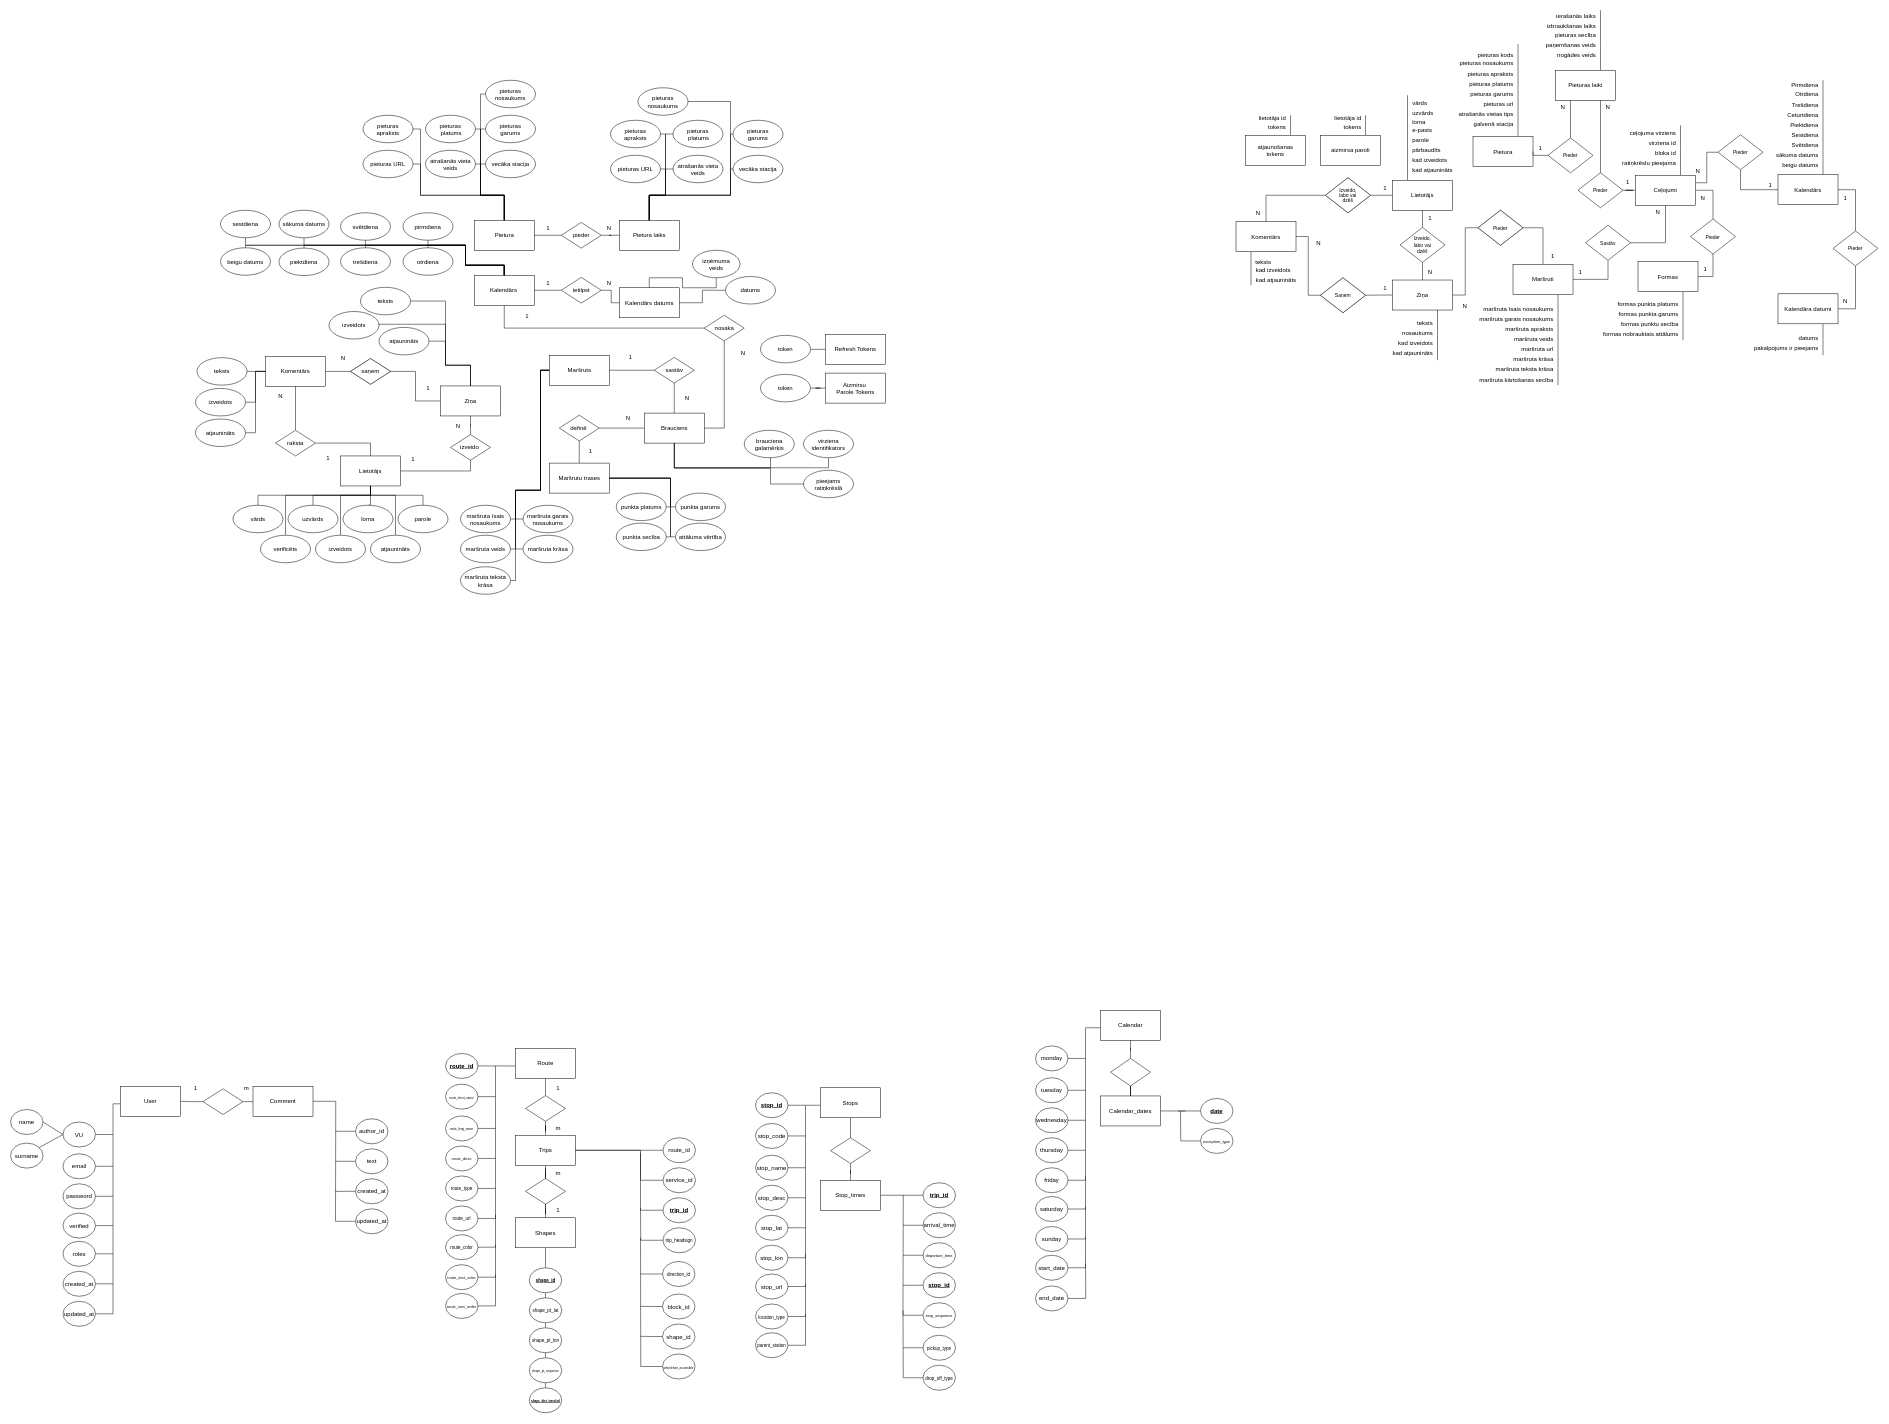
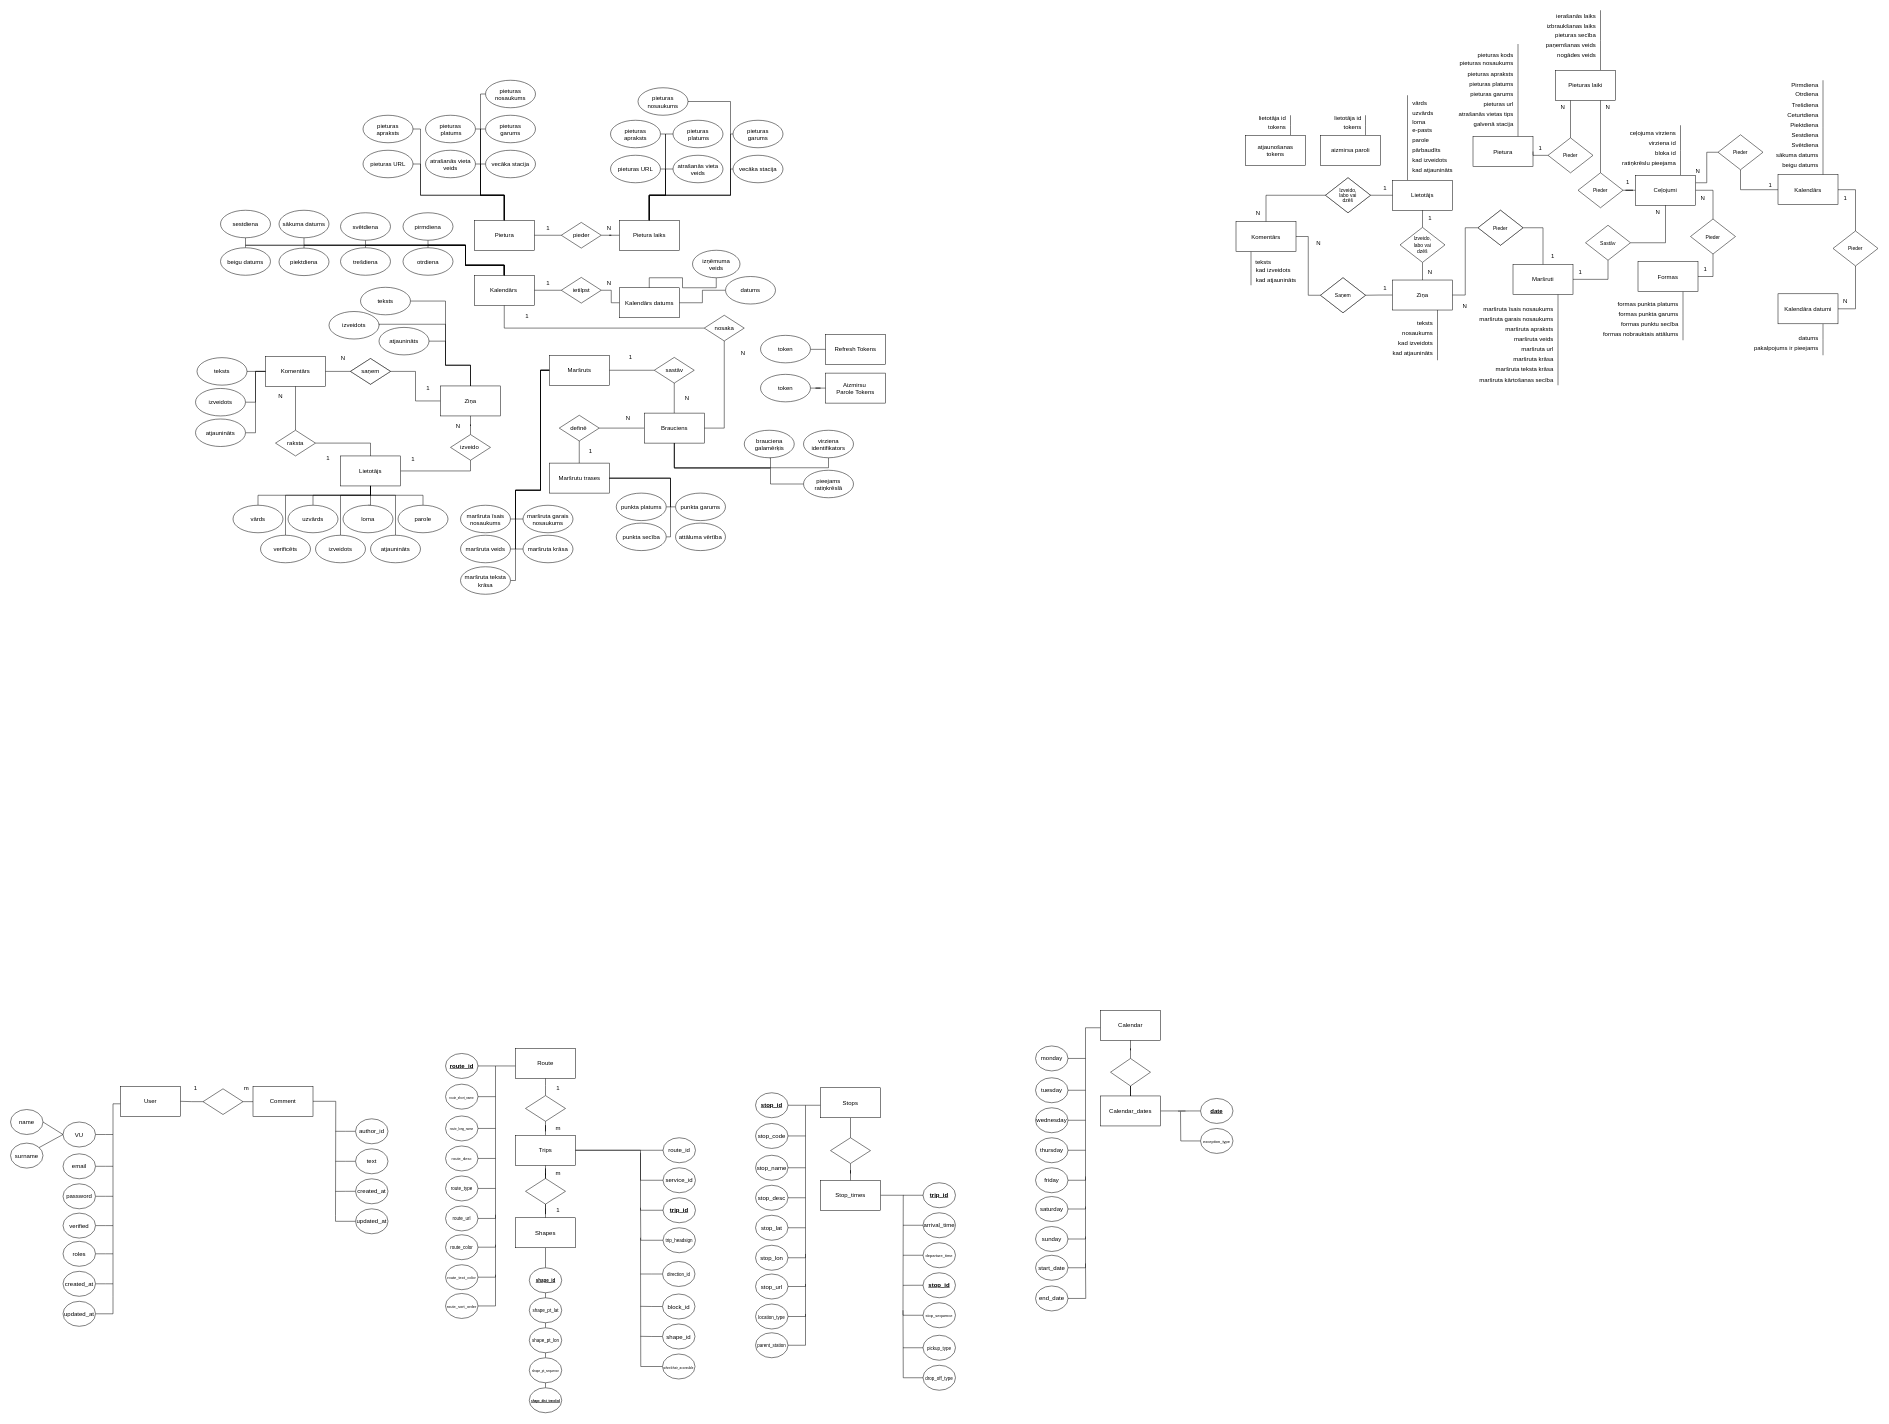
edge "Maršrutu trases" -- "attāluma vērtība": removed
